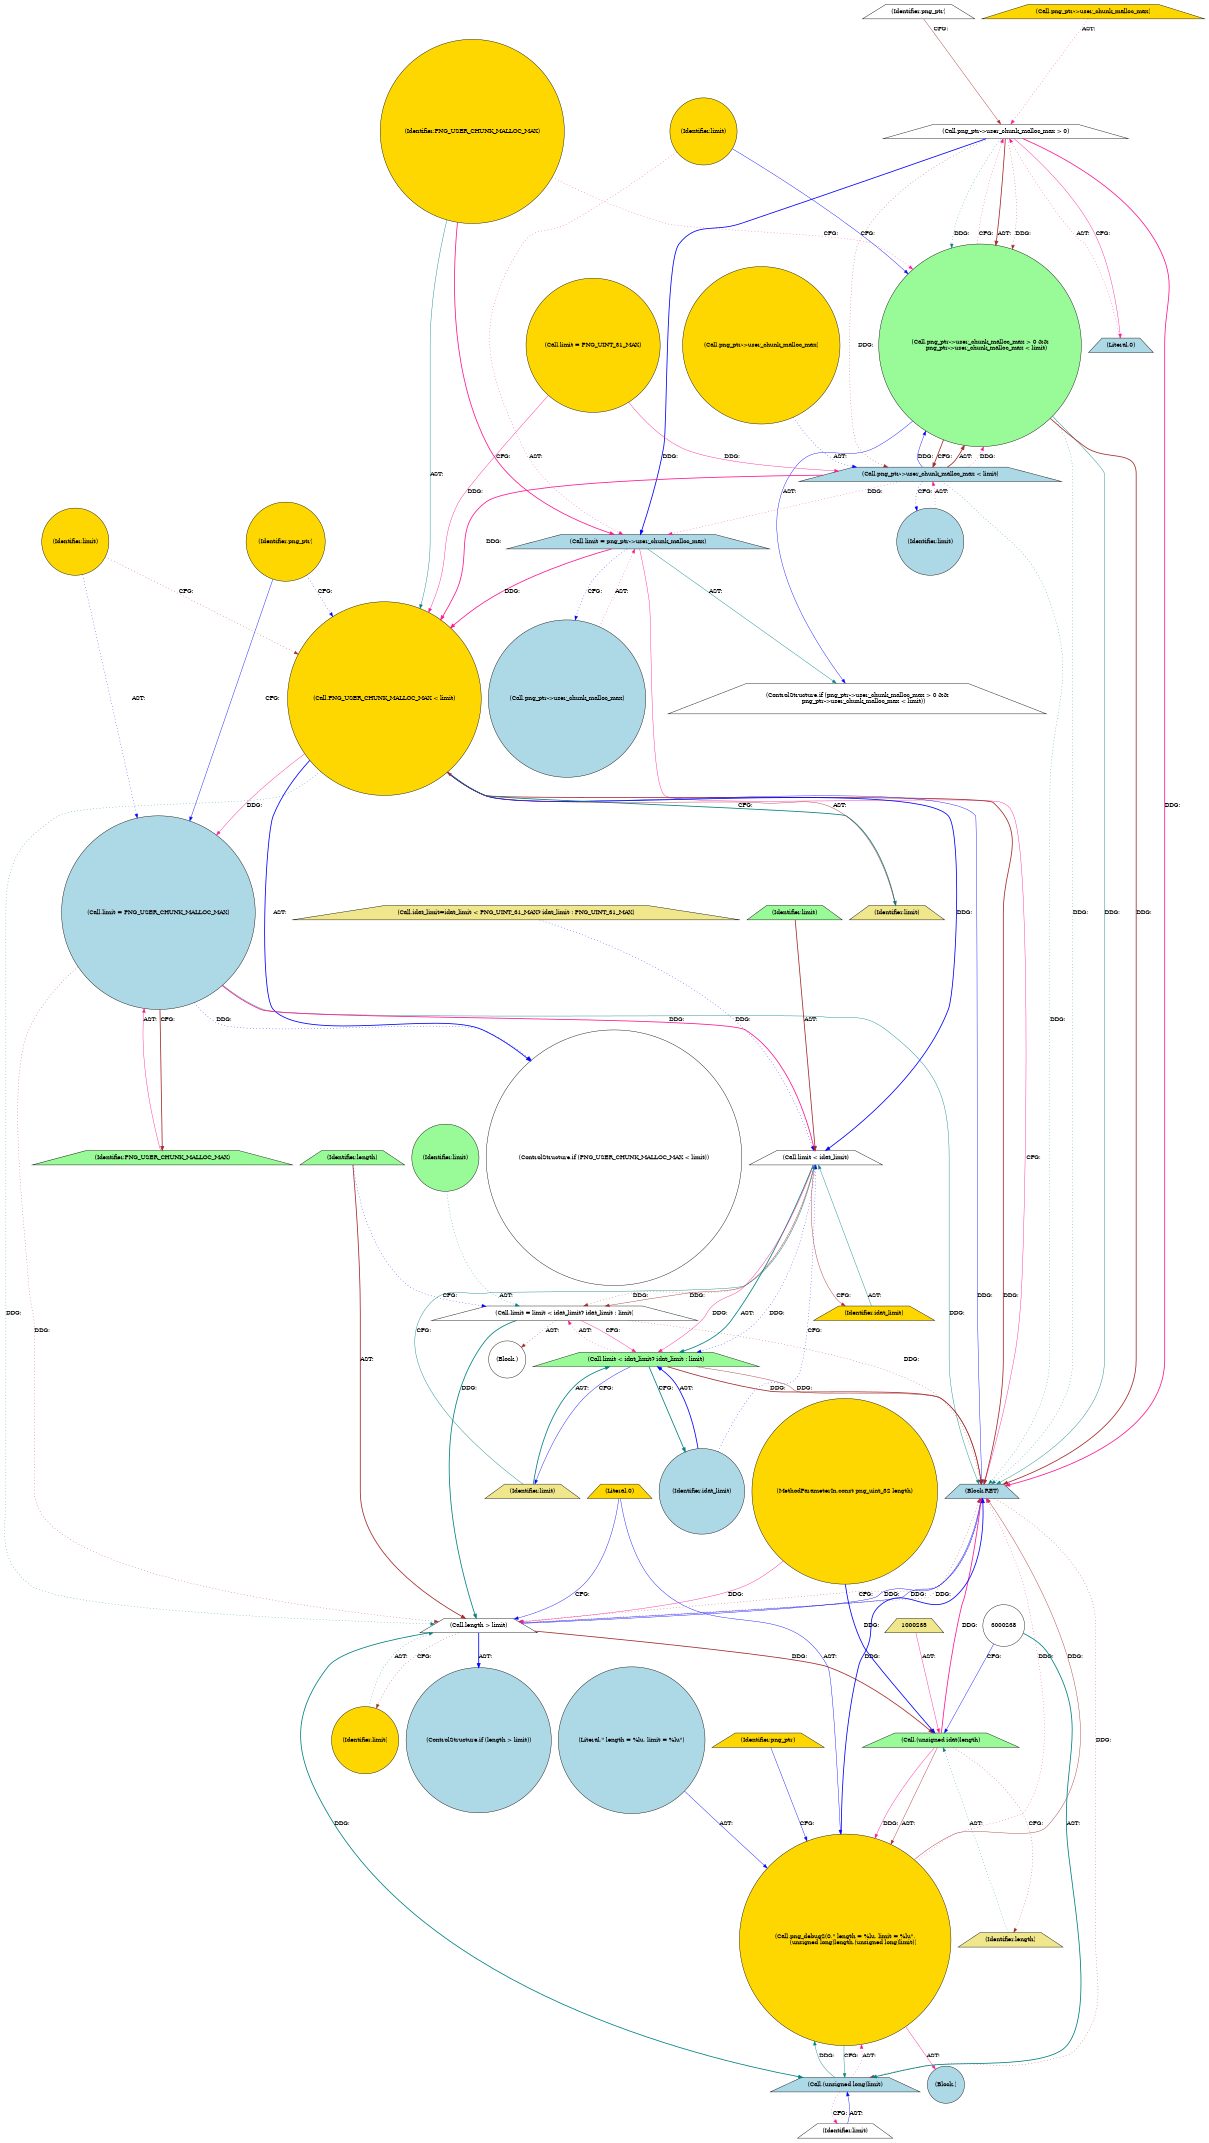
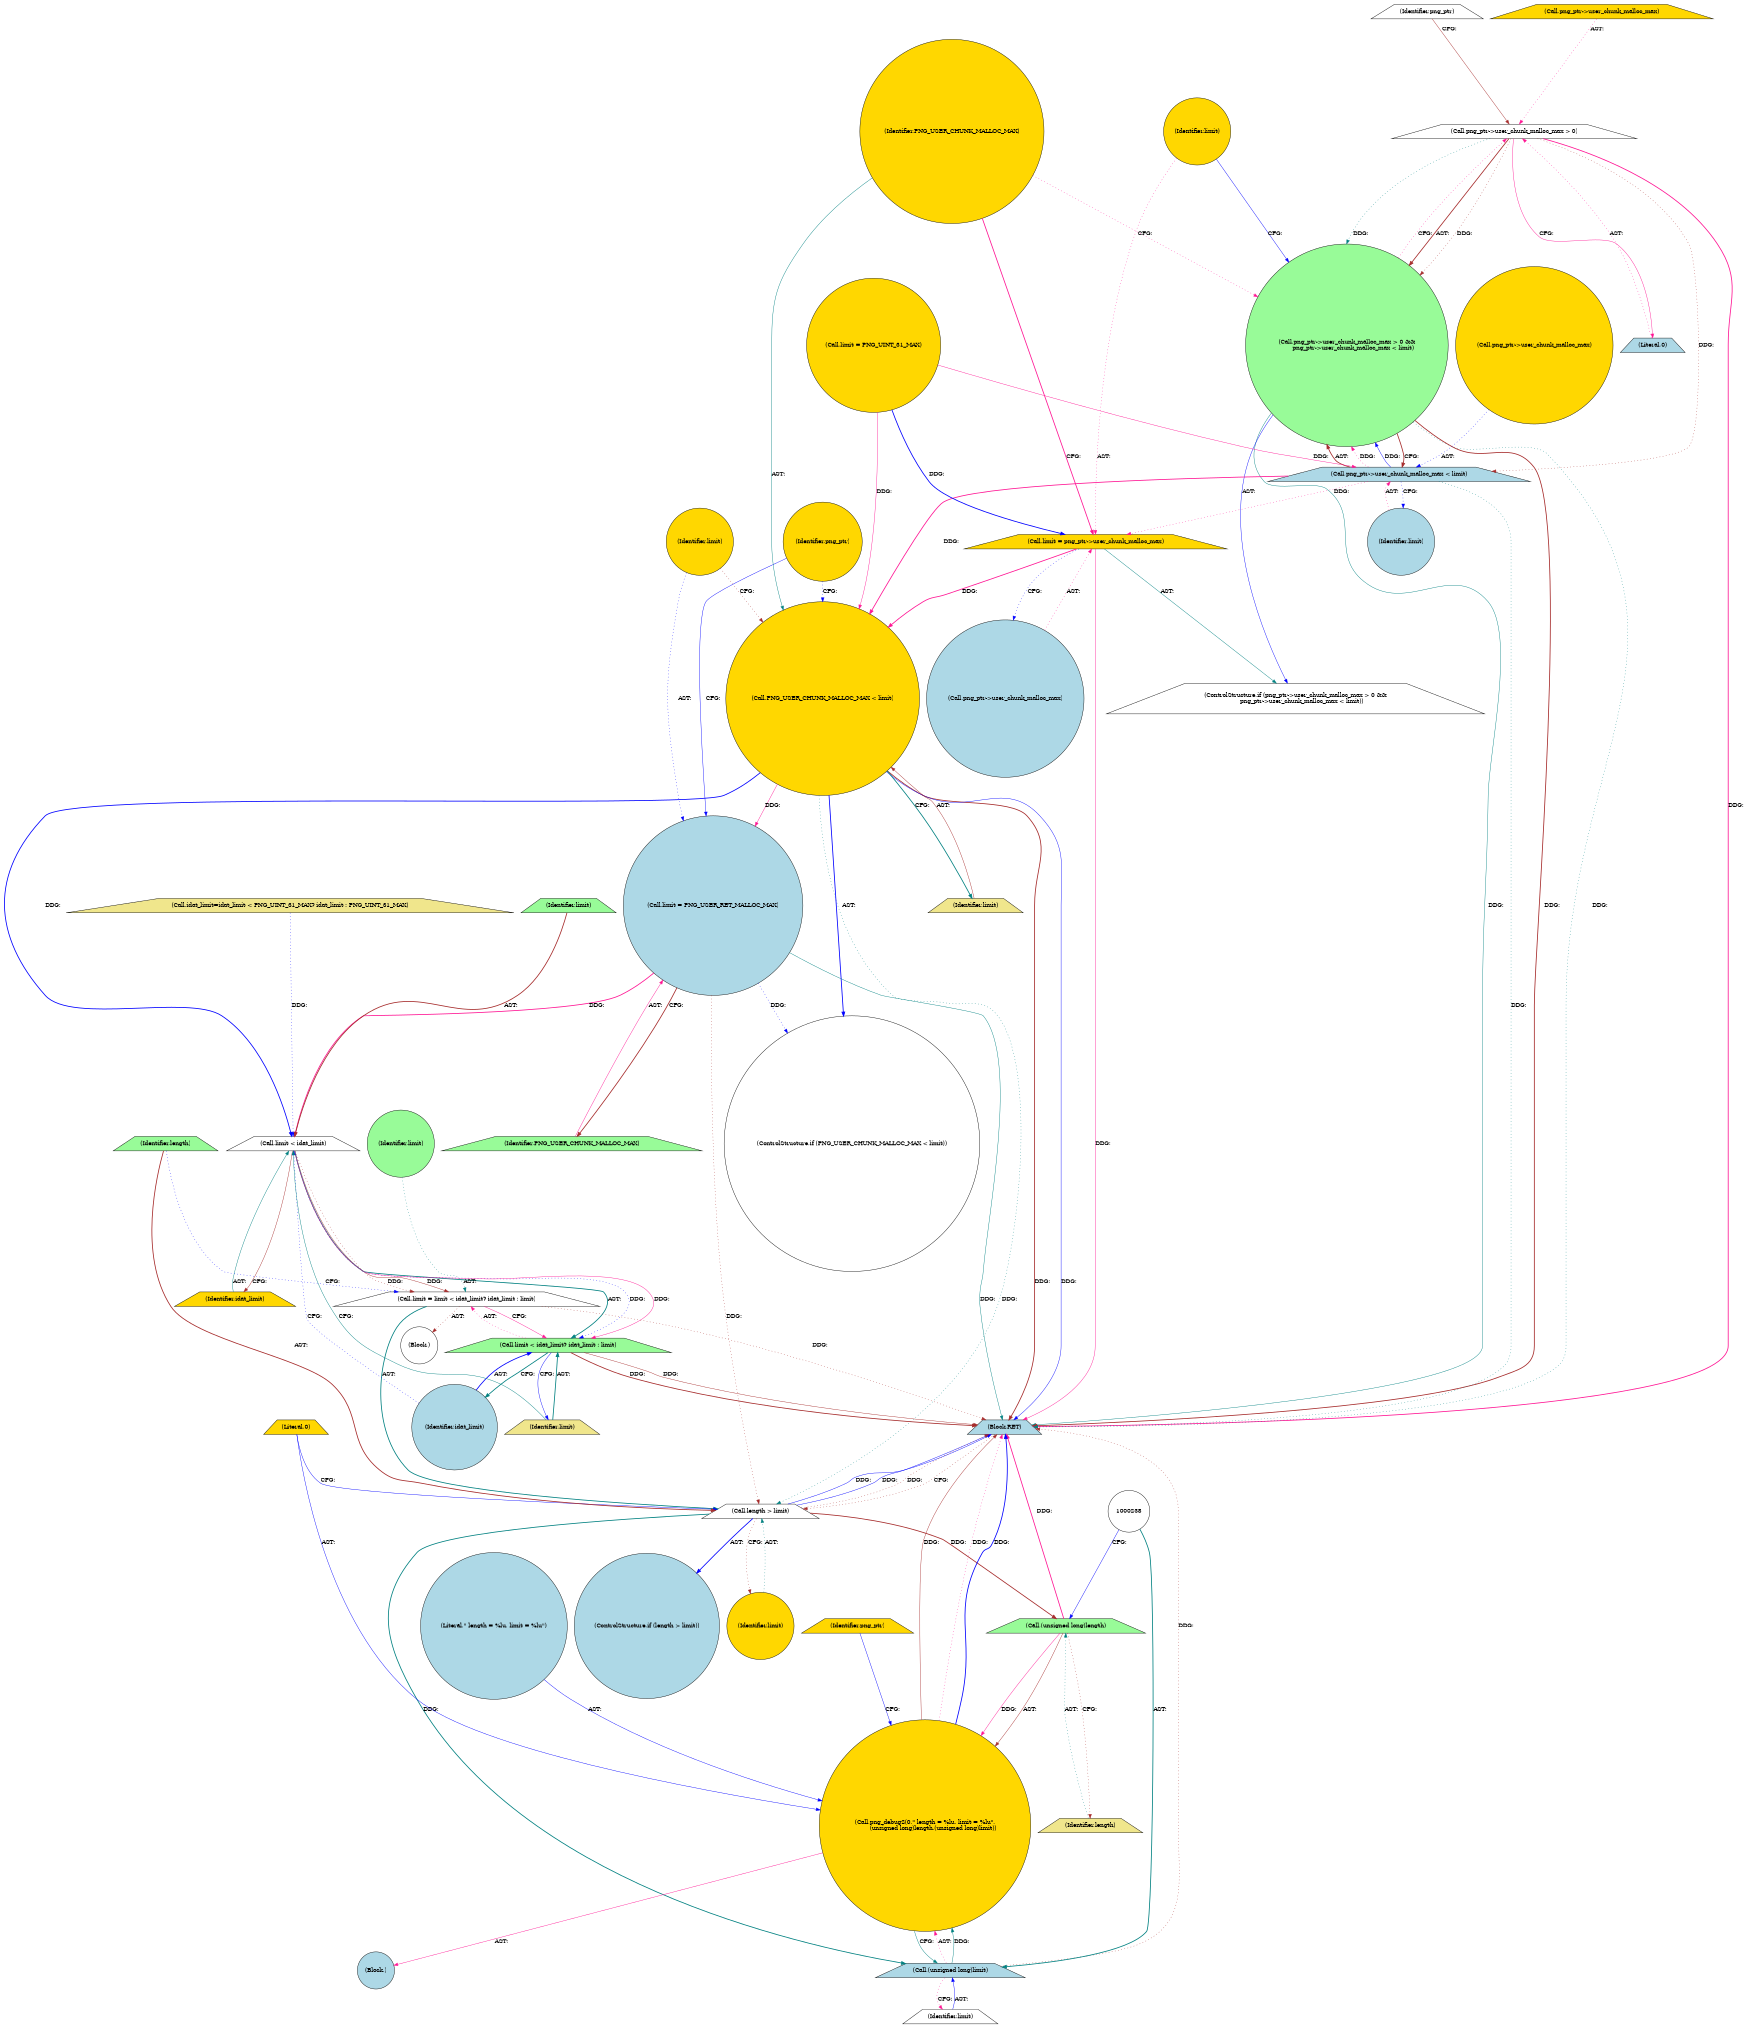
edge "(Call,png_ptr->user_chunk_malloc_max > 0)" -> "(Call,limit = png_ptr->user_chunk_malloc_max)": now "(Call,limit = PNG_UINT_31_MAX)" -> "(Call,limit = png_ptr->user_chunk_malloc_max)"
node "(Call,limit = png_ptr->user_chunk_malloc_max)": fillcolor lightblue -> gold
node "(Call,limit = PNG_USER_CHUNK_MALLOC_MAX)": label "(Call,limit = PNG_USER_CHUNK_MALLOC_MAX)" -> "(Call,limit = PNG_USER_RET_MALLOC_MAX)"
edge "(Call,limit = png_ptr->user_chunk_malloc_max)" -> "(Block,RET)": label "CFG: " -> "DDG: "
edge "(Call,limit = limit < idat_limit? idat_limit : limit)" -> "(Call,length > limit)": label "DDG: " -> "AST: "
node "(MethodParameterIn,const png_uint_32 length)": removed
node "1000235": removed
node "3000238": label "3000238" -> "1000238"
node "(Call,(unsigned idat)length)": label "(Call,(unsigned idat)length)" -> "(Call,(unsigned long)length)"
edge "(Block,RET)" -> "(Call,(unsigned long)limit)": reversed
